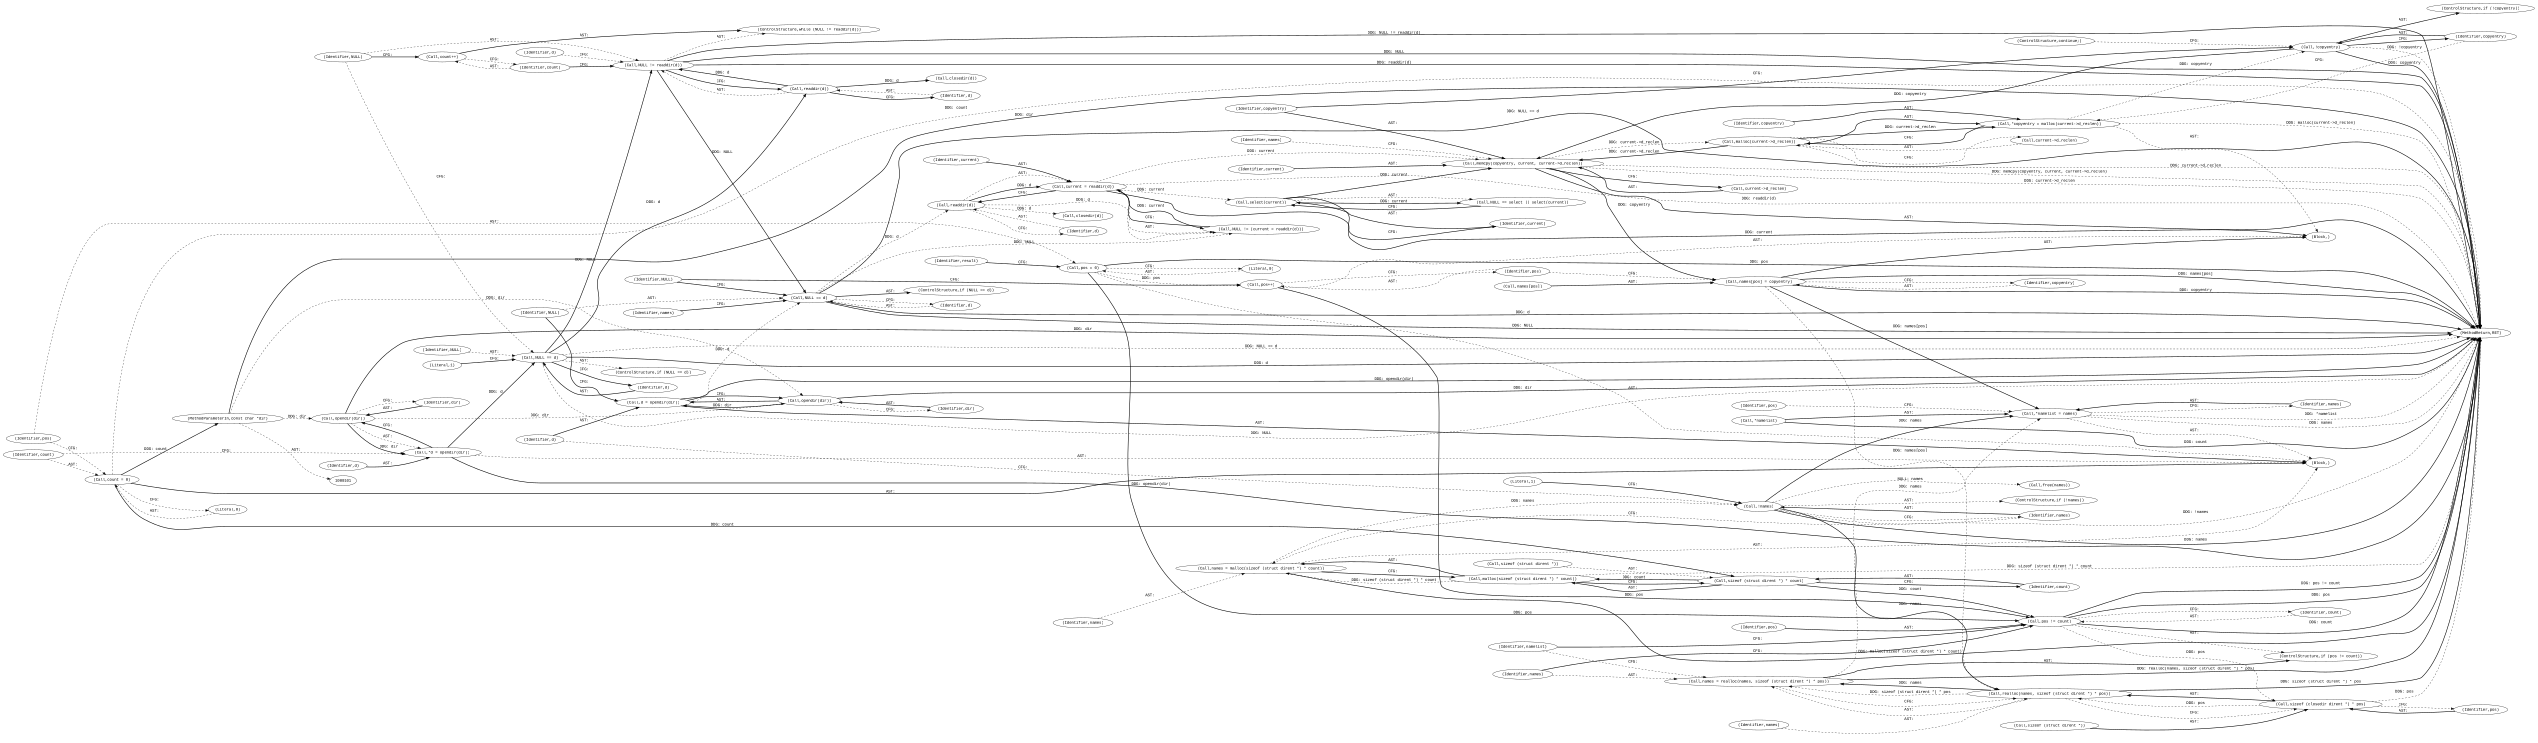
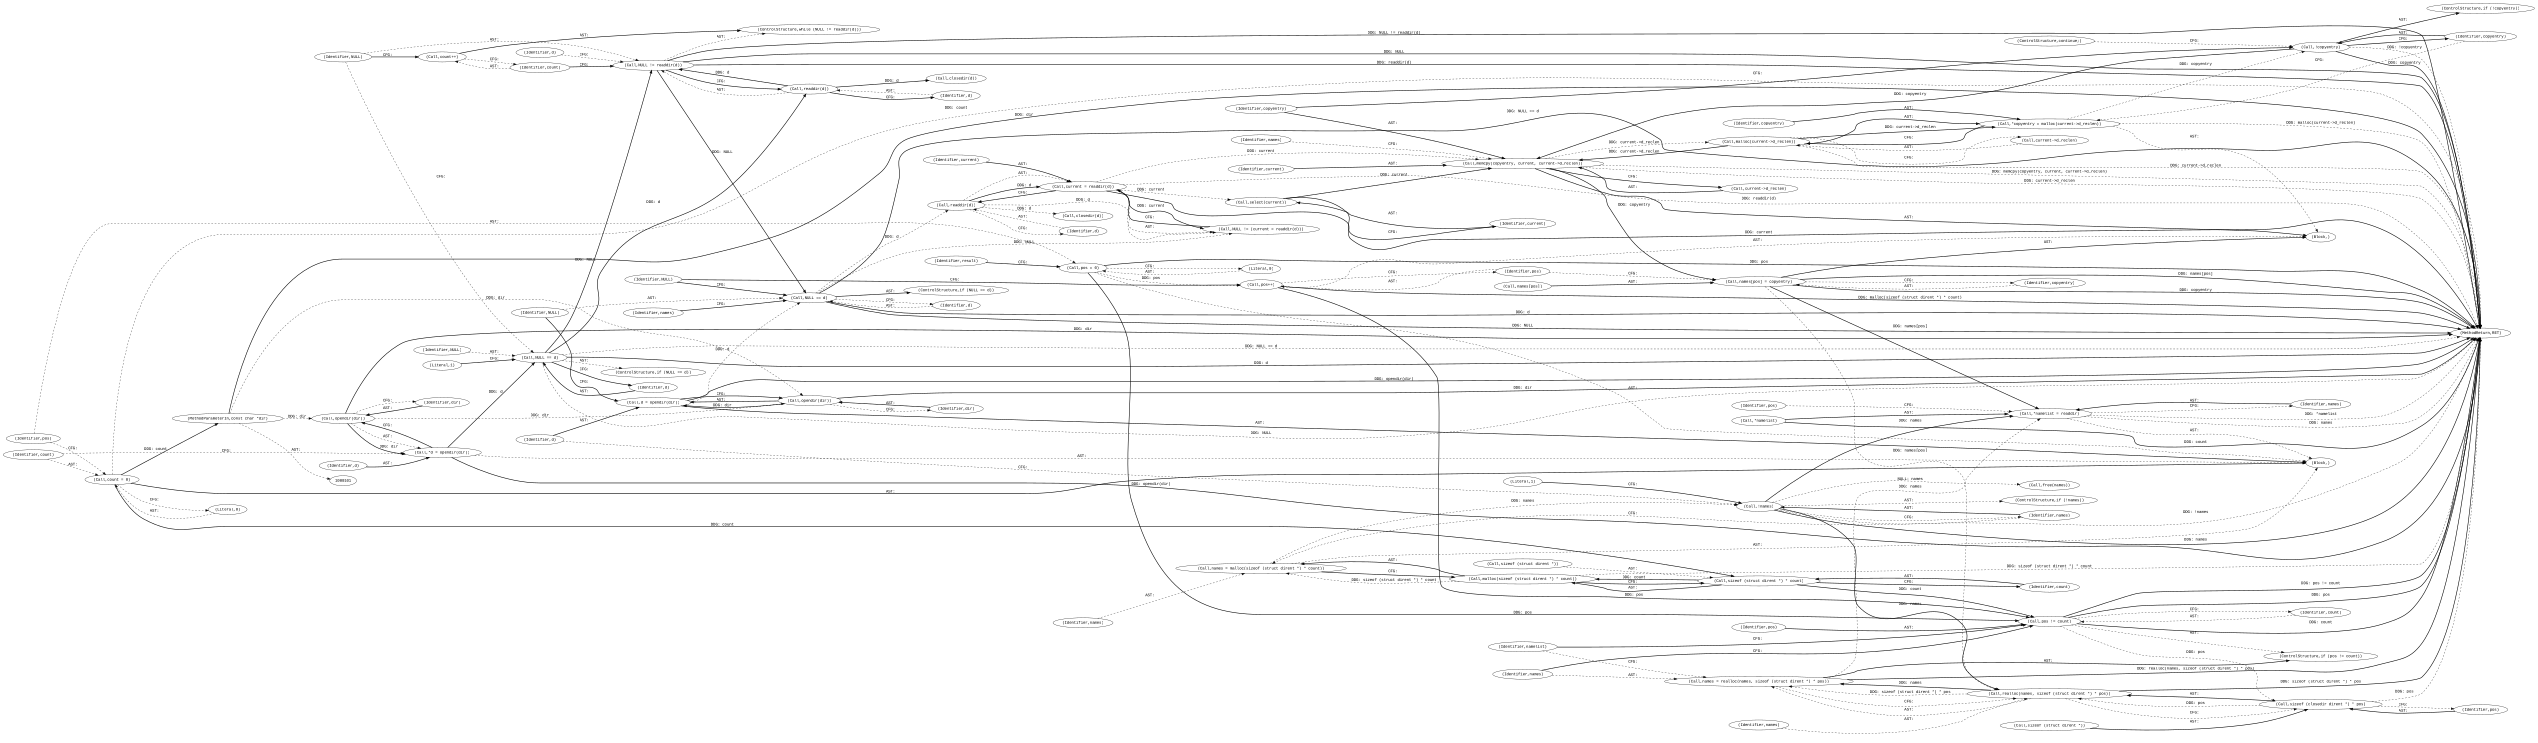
node "(Call,NULL == select || select(current))": removed
node "(Call,*namelist = names)": label "(Call,*namelist = names)" -> "(Call,*namelist = readdir)"
edge "(Call,names = malloc(sizeof (struct dirent *) * count))" -> "(MethodReturn,RET)": now "(Call,pos++)" -> "(MethodReturn,RET)"
